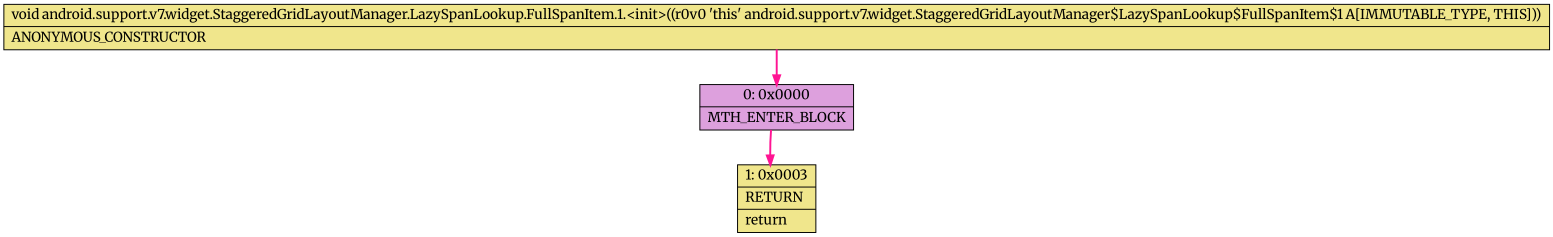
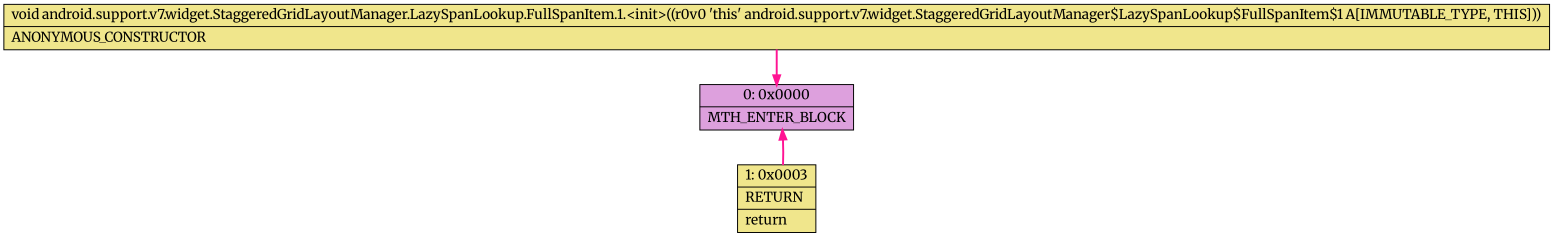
edge "0: 0x0000" -> "1: 0x0003": reversed
